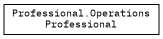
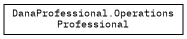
node "Professional.Operations Professional": label "Professional.Operations Professional" -> "DanaProfessional.Operations Professional"
